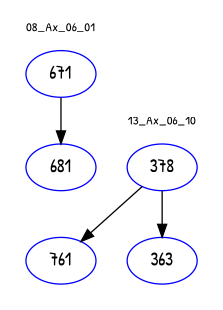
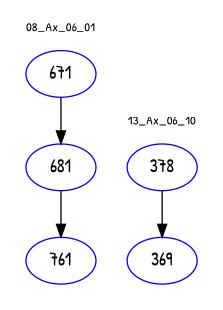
edge "378" -> "761": now "681" -> "761"
node "363": label "363" -> "369"
